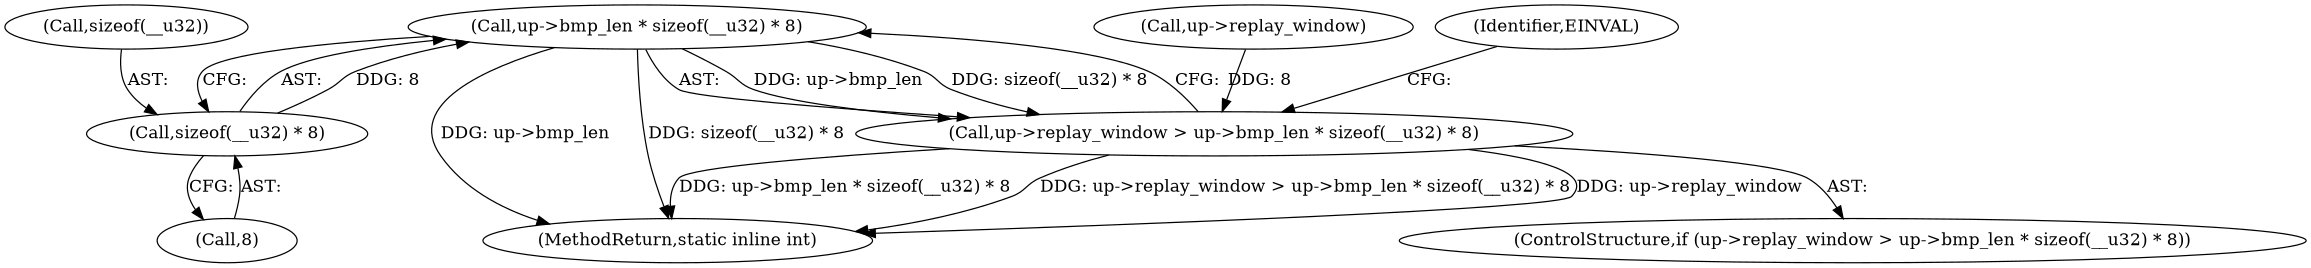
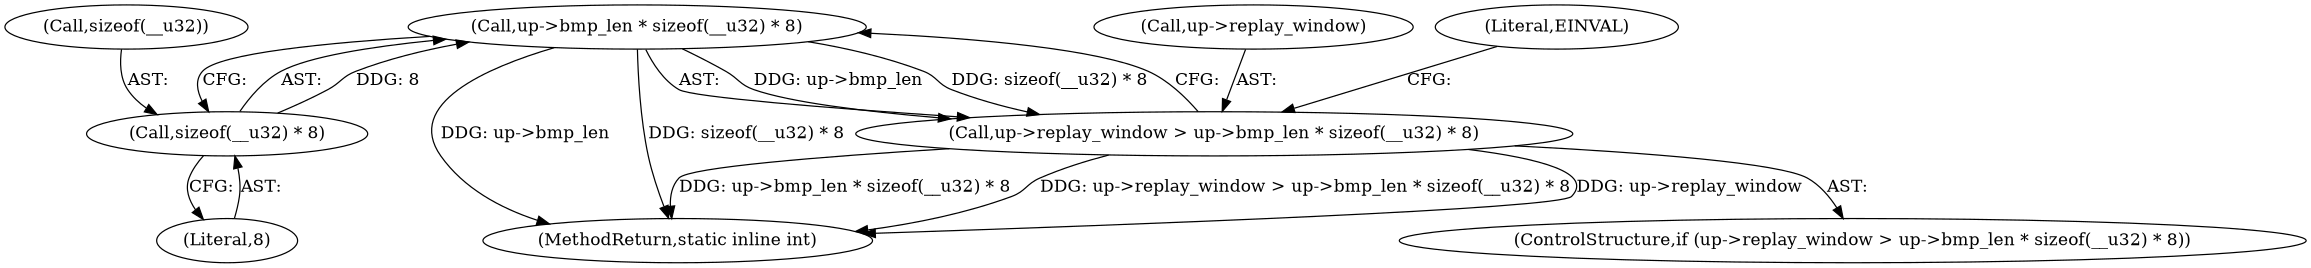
node "(Identifier,EINVAL)": label "(Identifier,EINVAL)" -> "(Literal,EINVAL)"
edge "(Call,up->replay_window)" -> "(Call,up->replay_window > up->bmp_len * sizeof(__u32) * 8)": label "DDG: 8" -> "AST: "
node "(Call,8)": label "(Call,8)" -> "(Literal,8)"
